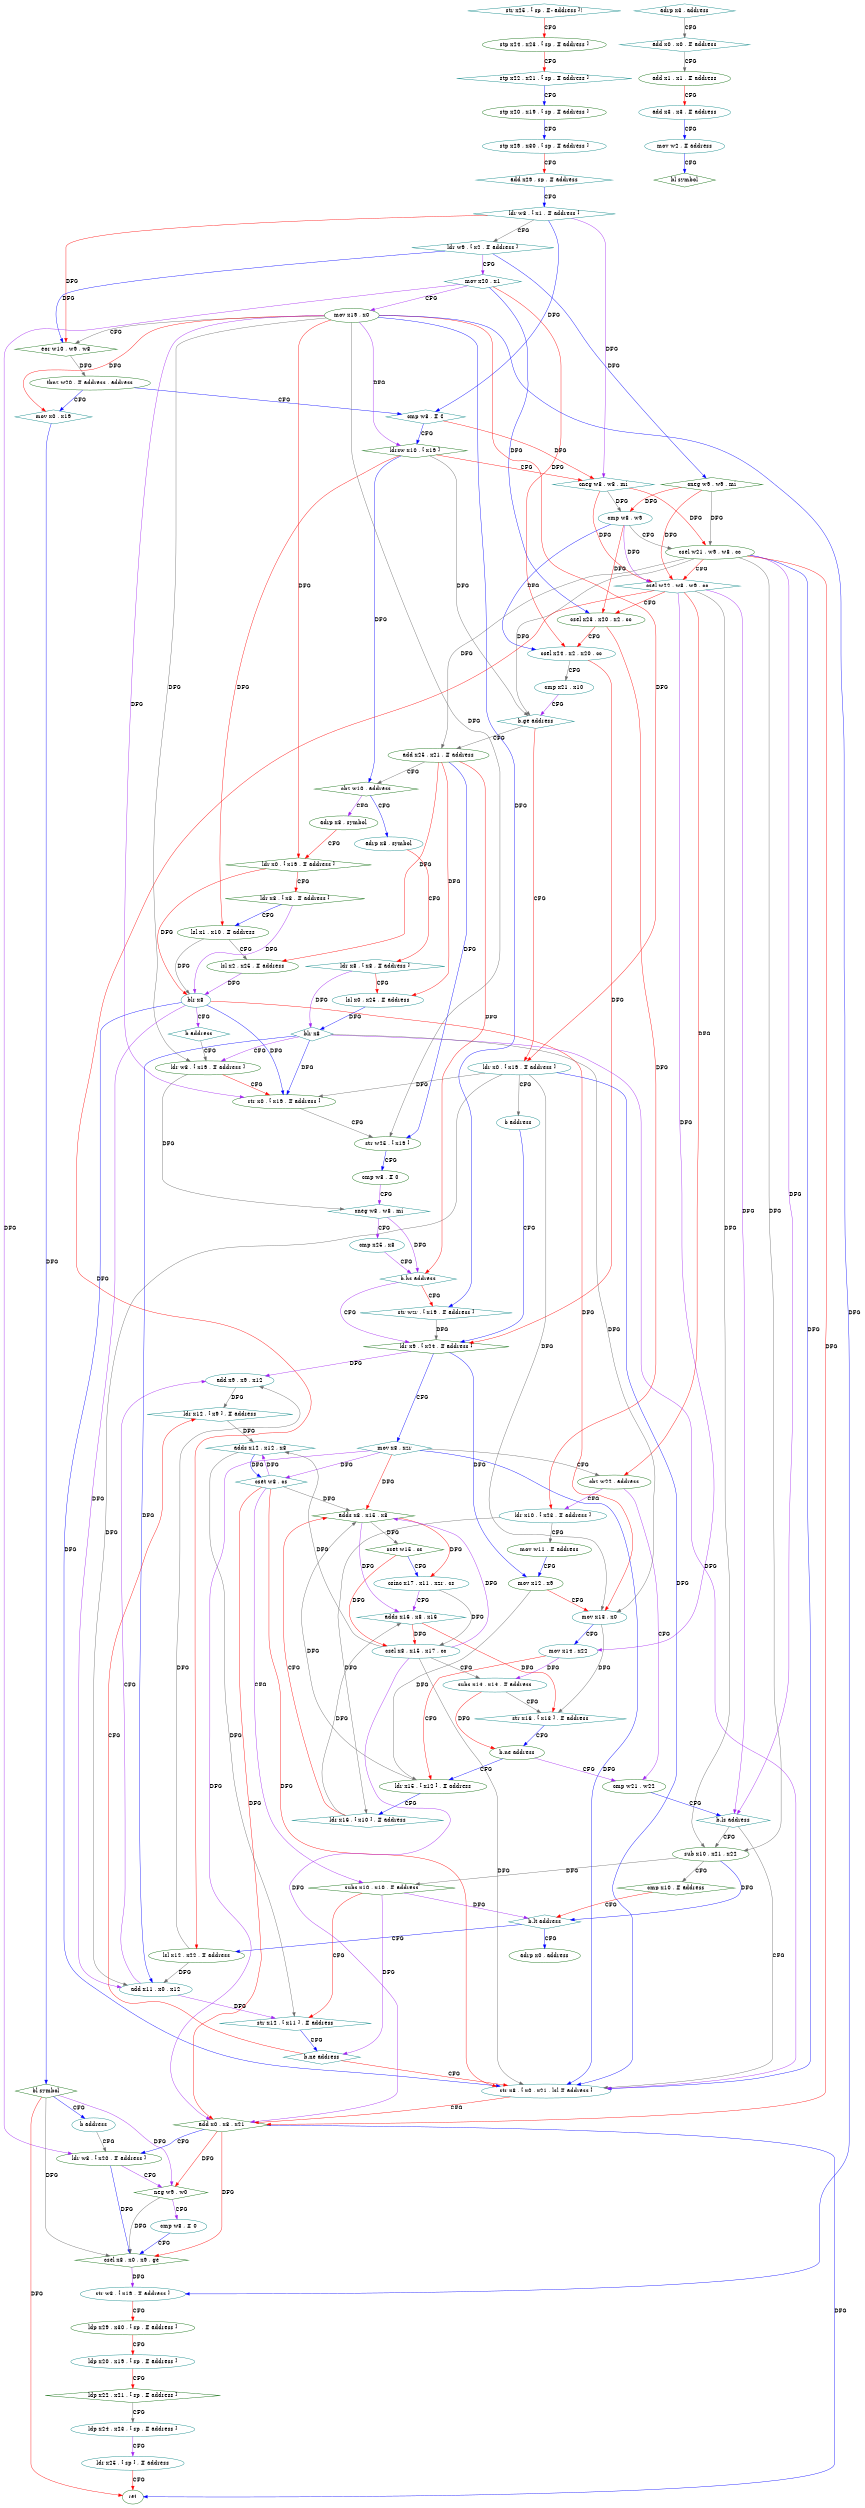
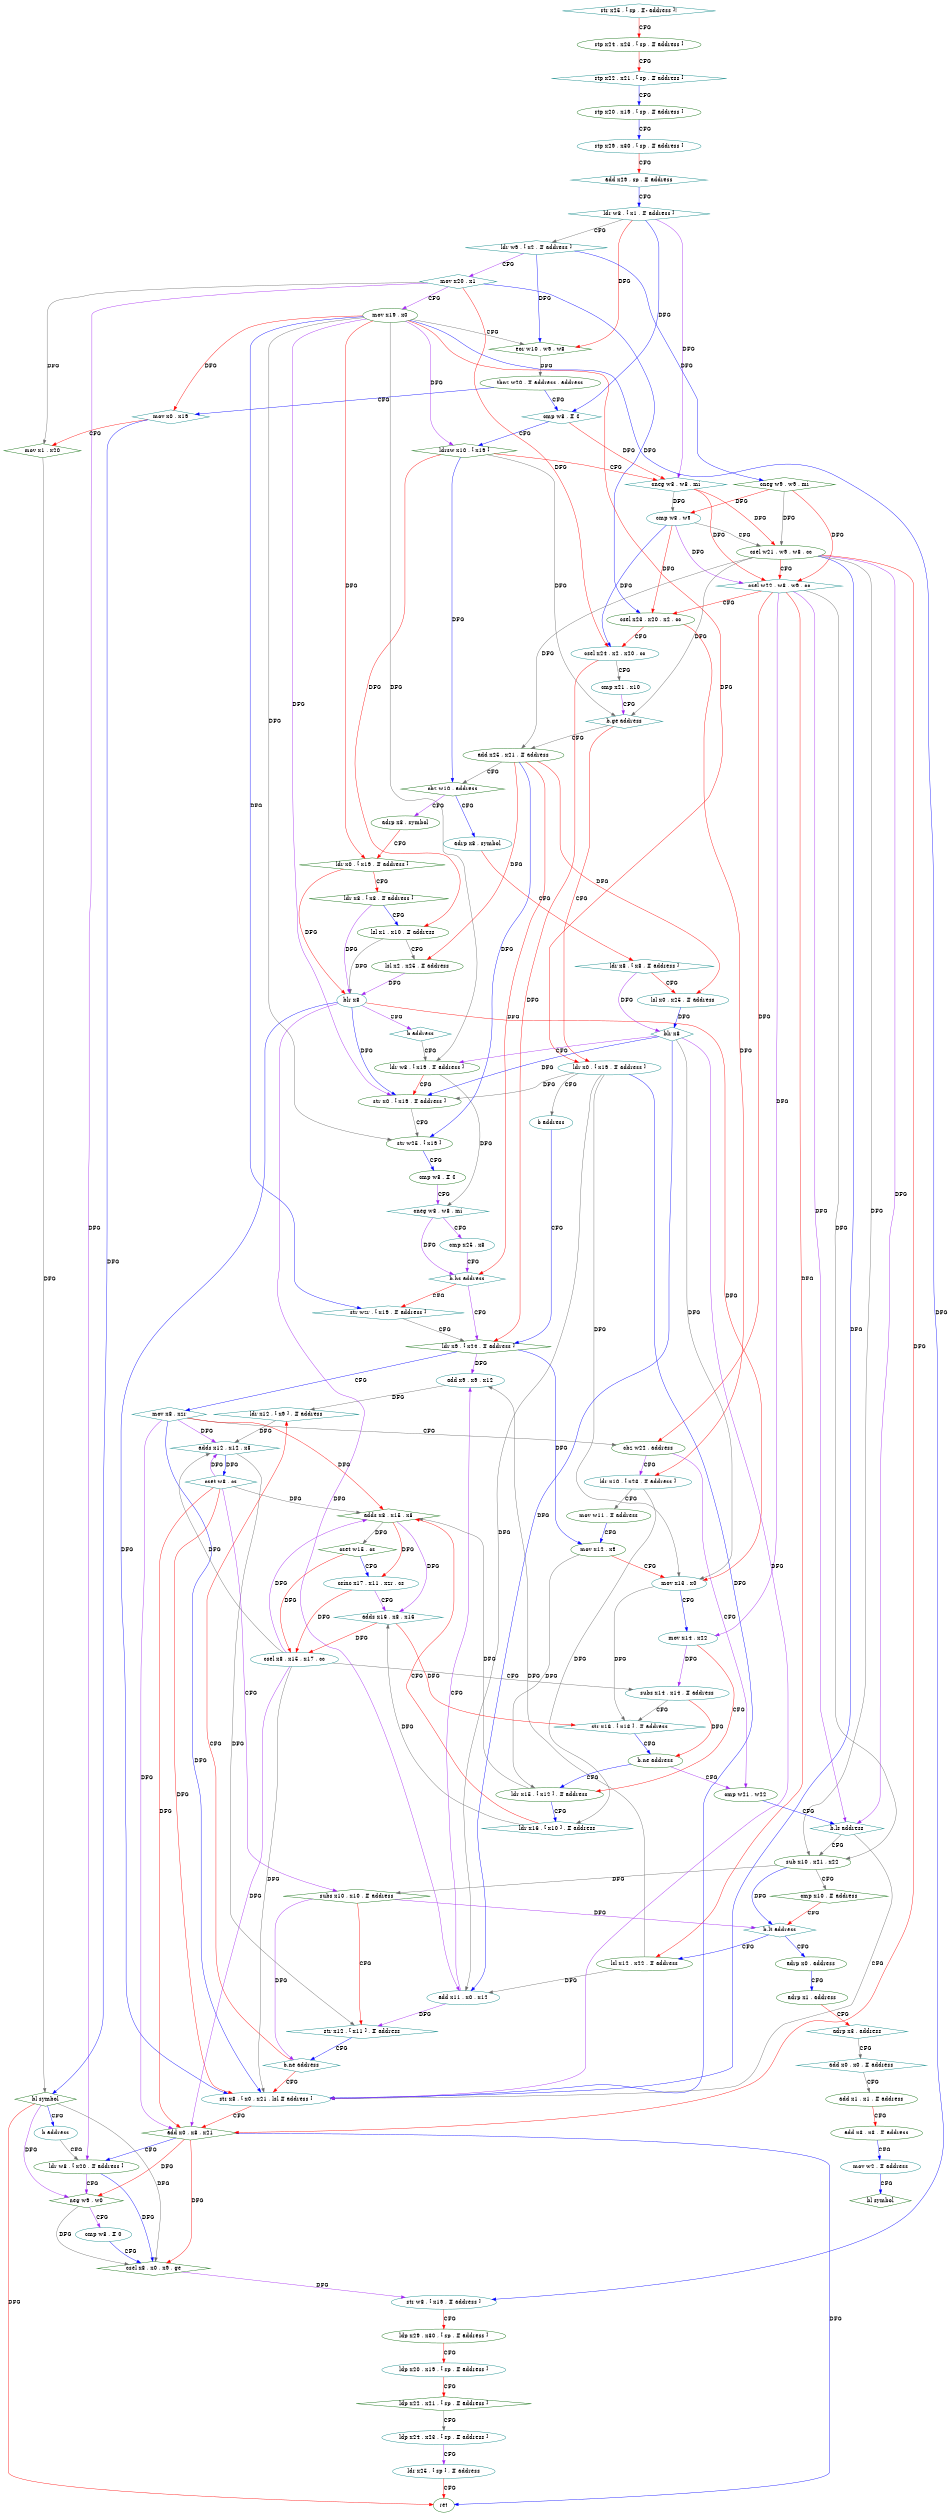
node "add x3 , x3 , # address": color teal -> darkgreen
node "mov x1 , x20": added
edge "str wzr , [ x19 , # address ]" -> "ldr x9 , [ x24 , # address ]": label "DFG" -> "CFG"
edge "mov x8 , xzr" -> "cset w8 , cs": now "mov x8 , xzr" -> "adds x12 , x12 , x8"
edge "csinc x17 , x11 , xzr , cs" -> "csel x8 , x15 , x17 , cc": color gray40 -> red
node "adrp x1 , address": added
